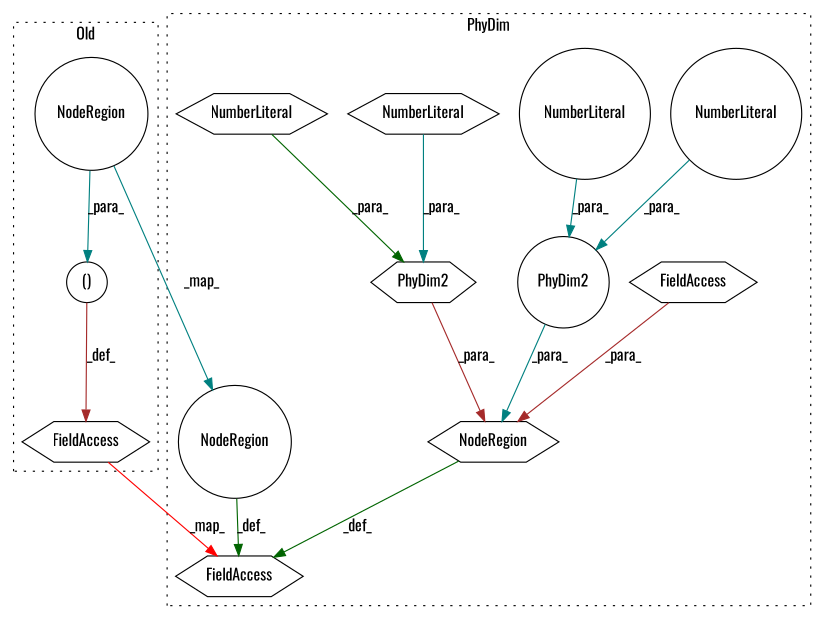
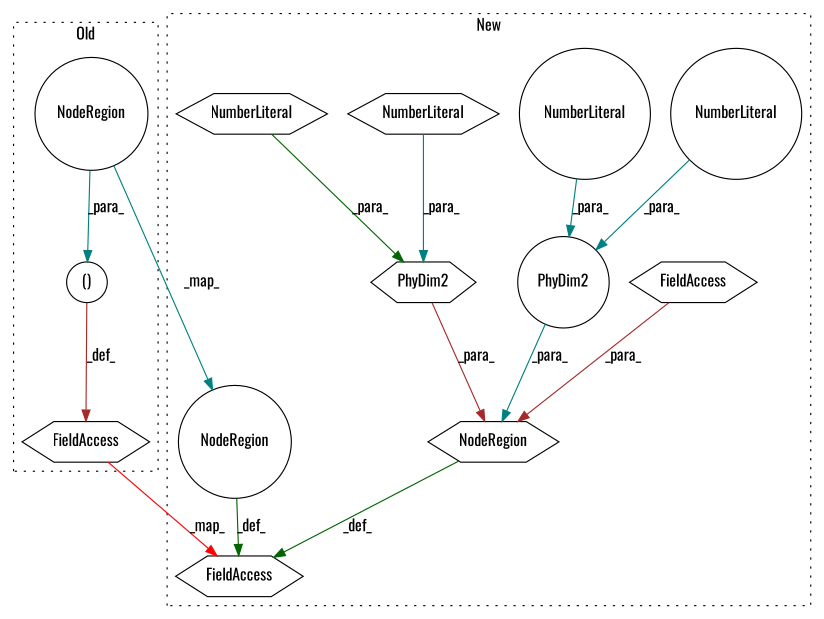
cluster "PhyDim": label "PhyDim" -> "New"
